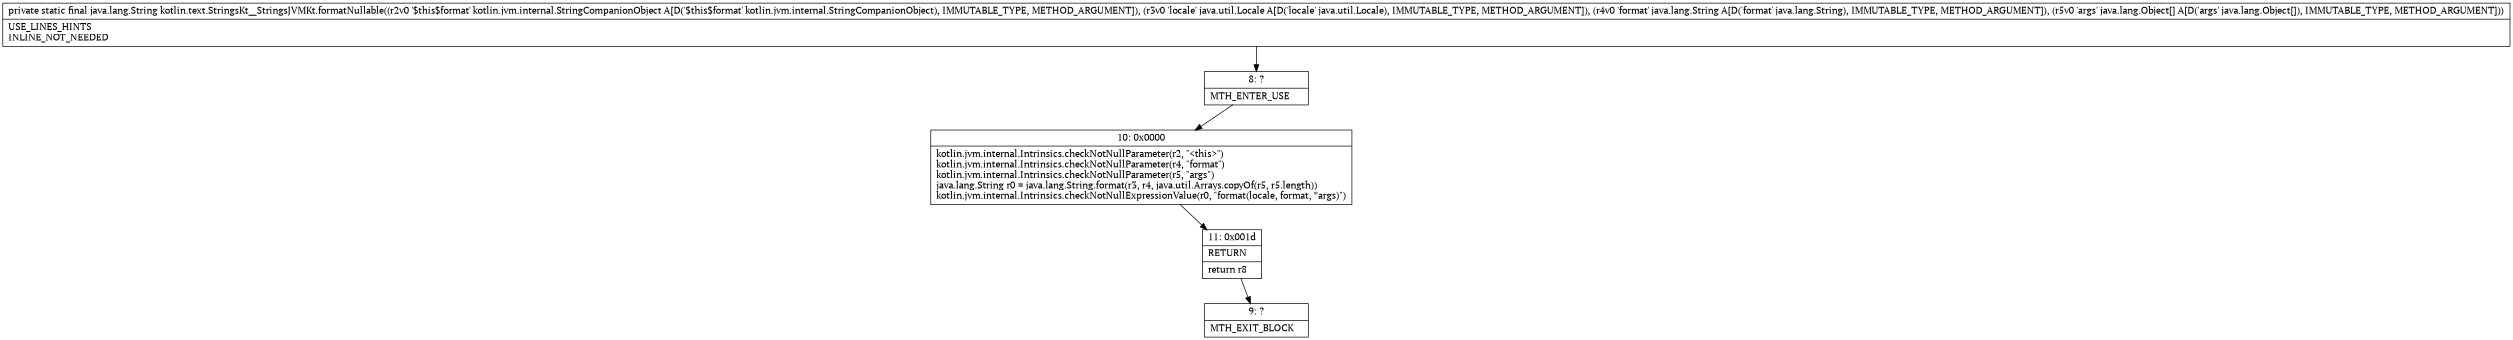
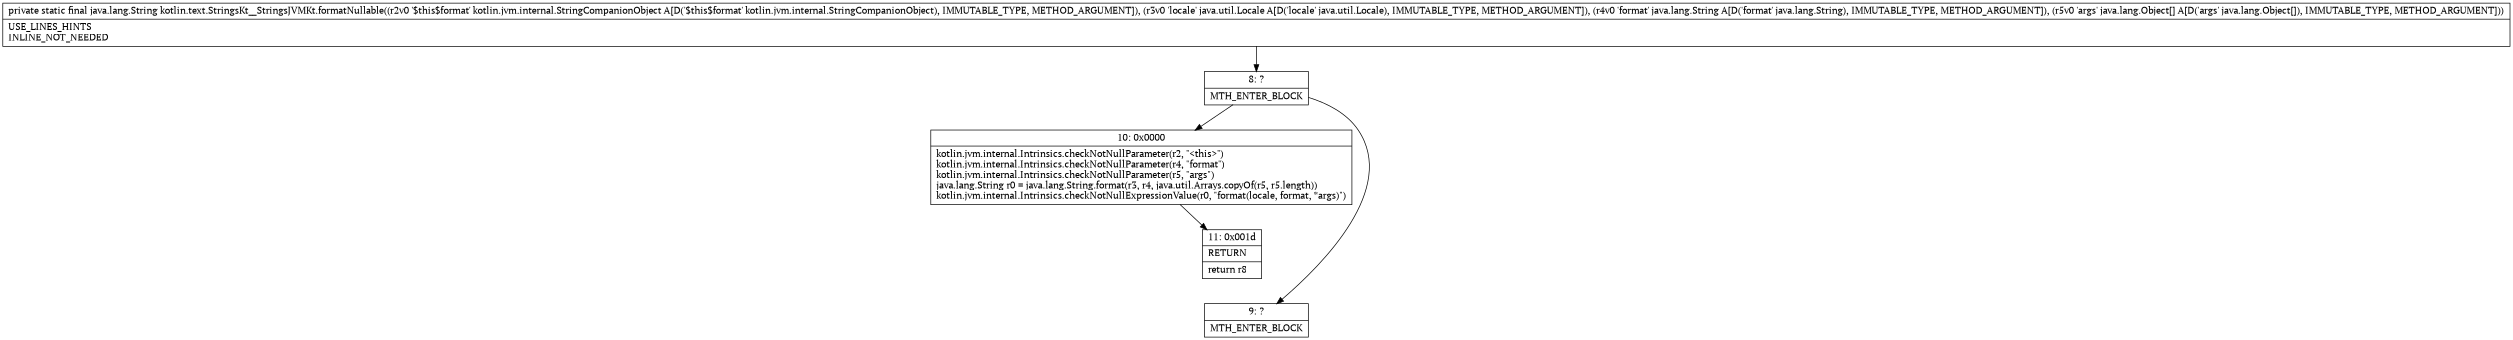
node "8: ?": text "MTH_ENTER_USE" -> "MTH_ENTER_BLOCK"
edge "11: 0x001d" -> "9: ?": now "8: ?" -> "9: ?"
node "9: ?": text "MTH_EXIT_BLOCK" -> "MTH_ENTER_BLOCK"
